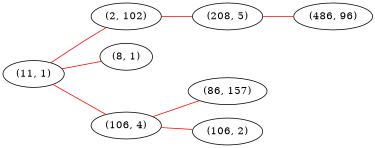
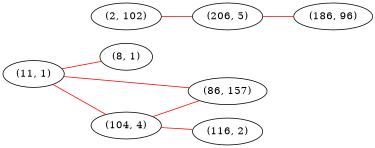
node "(208, 5)": label "(208, 5)" -> "(206, 5)"
node "(486, 96)": label "(486, 96)" -> "(186, 96)"
edge "(2, 102)" -- "(11, 1)": now "(86, 157)" -- "(11, 1)"
node "(106, 4)": label "(106, 4)" -> "(104, 4)"
node "(106, 2)": label "(106, 2)" -> "(116, 2)"
